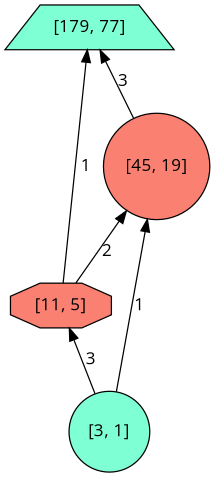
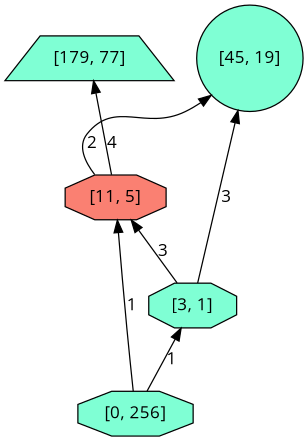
edge "[45, 19]" -> "[179, 77]": removed, label "3"
edge "[11, 5]" -> "[179, 77]": label "1" -> "4"
node "[45, 19]": fillcolor salmon -> aquamarine
edge "[3, 1]" -> "[45, 19]": label "1" -> "3"
node "[0, 256]": added
node "[3, 1]": shape circle -> octagon
